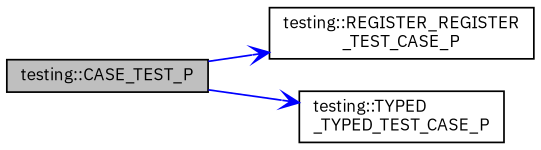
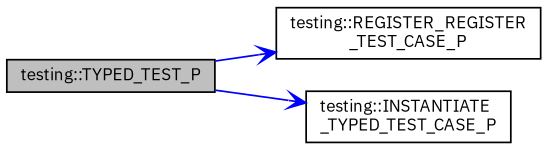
node "testing::CASE_TEST_P": label "testing::CASE_TEST_P" -> "testing::TYPED_TEST_P"
node "testing::TYPED _TYPED_TEST_CASE_P": label "testing::TYPED _TYPED_TEST_CASE_P" -> "testing::INSTANTIATE _TYPED_TEST_CASE_P"
